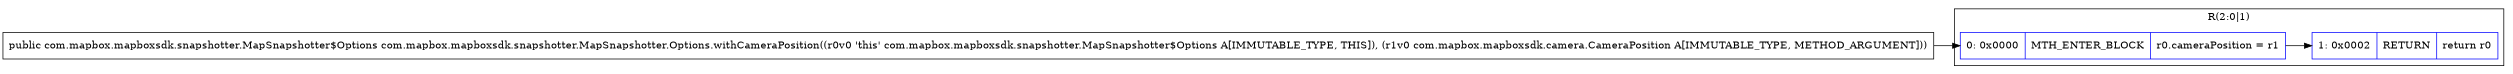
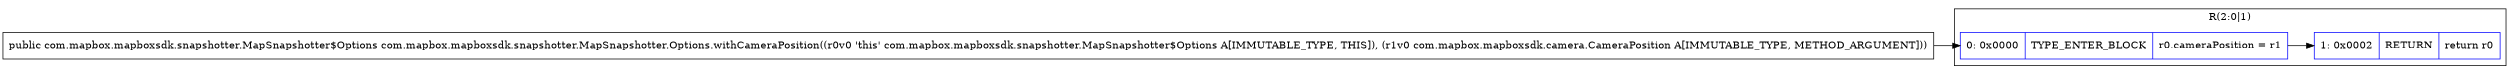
node "0: 0x0000": text "MTH_ENTER_BLOCK" -> "TYPE_ENTER_BLOCK"
